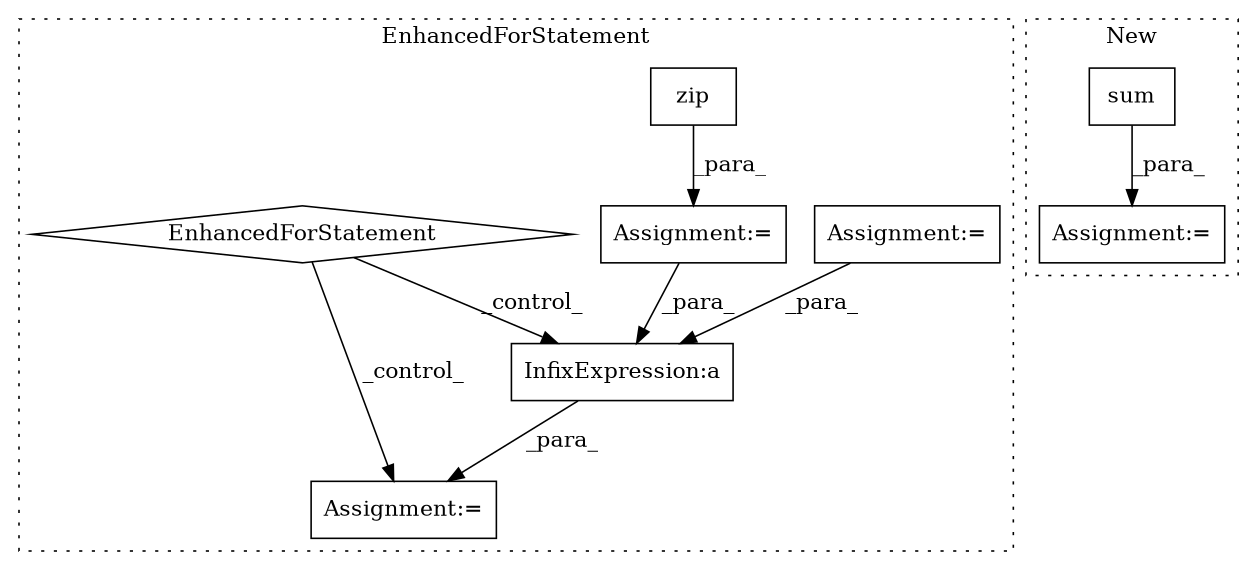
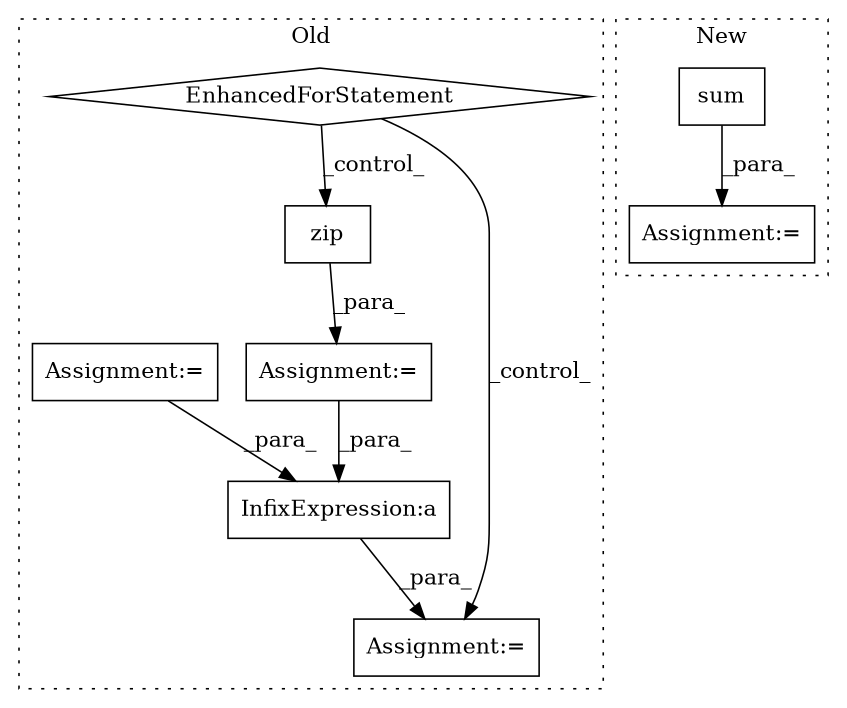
cluster "EnhancedForStatement": label "EnhancedForStatement" -> "Old"
edge "EnhancedForStatement" -> "InfixExpression:a": now "EnhancedForStatement" -> "zip"
